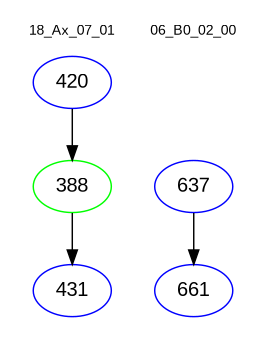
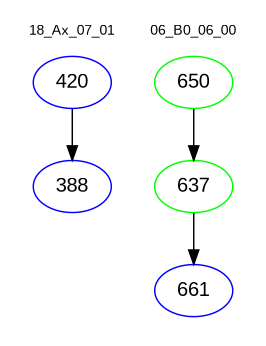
cluster "06_B0_02_00": label "06_B0_02_00" -> "06_B0_06_00"
node "650": added
node "388": color green -> blue
node "637": color blue -> green
node "431": removed
